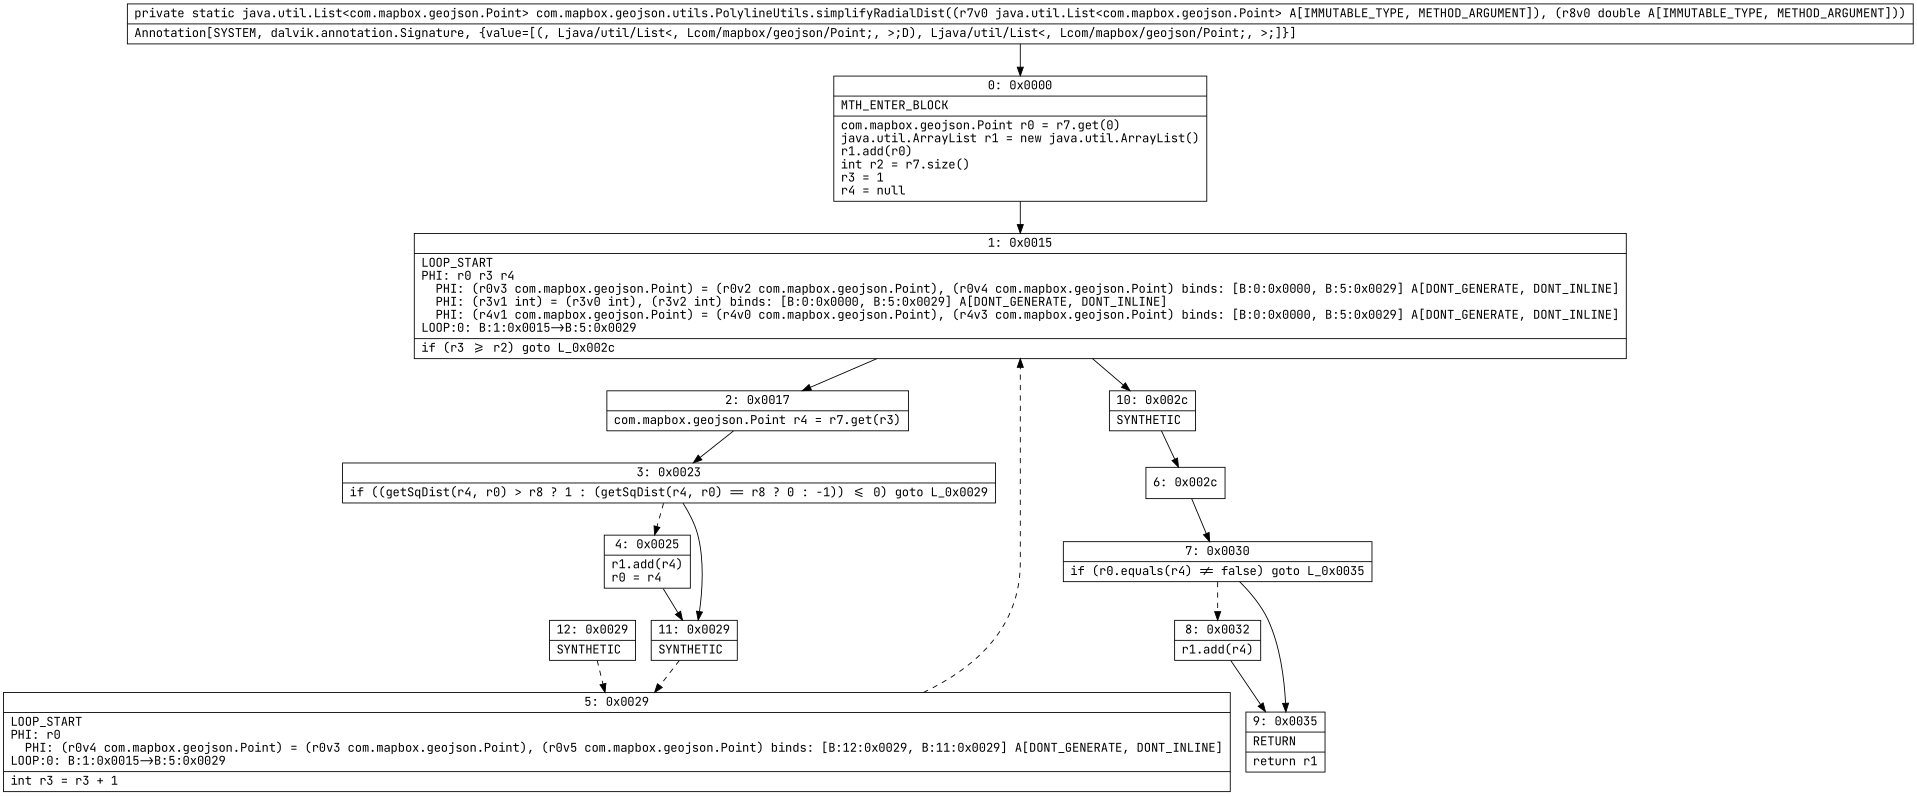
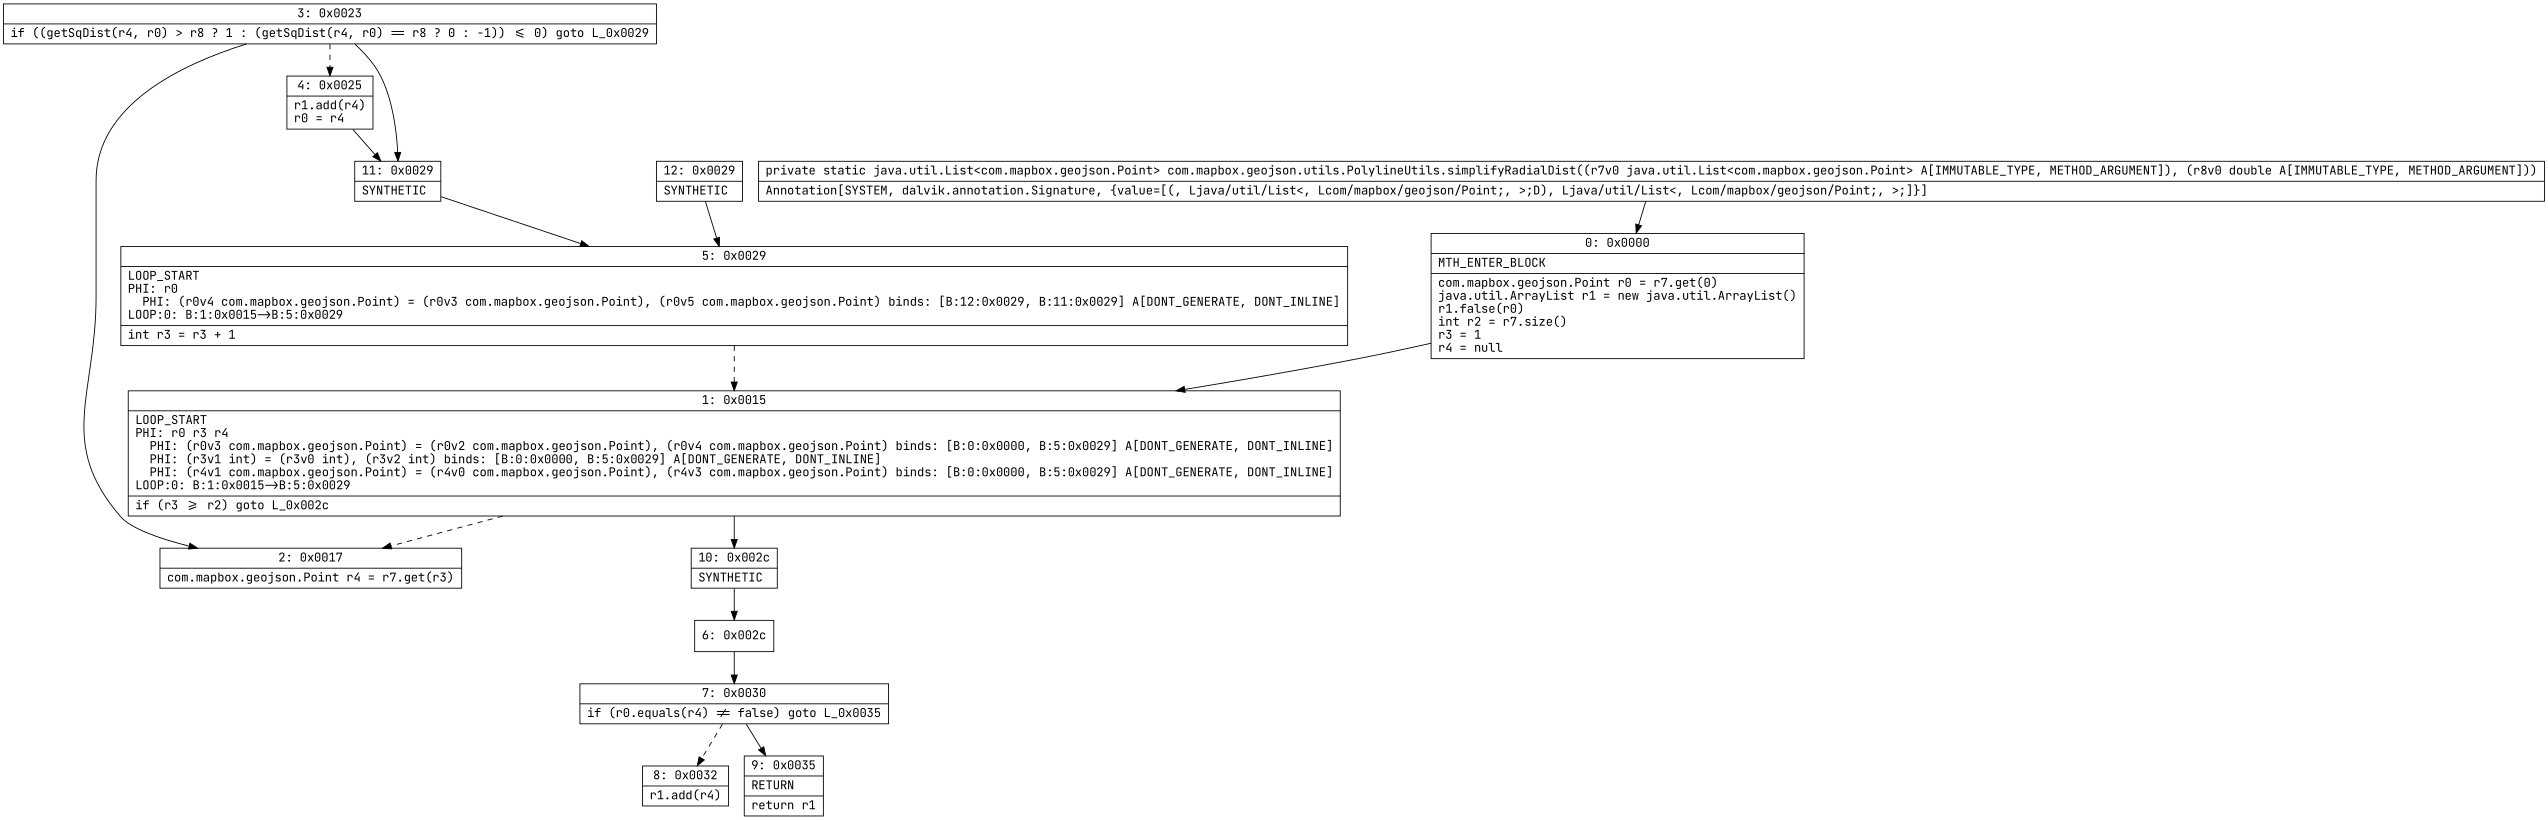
node "0: 0x0000": text "r1.add(r0)" -> "r1.false(r0)"
edge "1: 0x0015" -> "2: 0x0017": style solid -> dashed
edge "2: 0x0017" -> "3: 0x0023": reversed
edge "12: 0x0029" -> "5: 0x0029": style dashed -> solid
edge "11: 0x0029" -> "5: 0x0029": style dashed -> solid
edge "8: 0x0032" -> "9: 0x0035": removed
